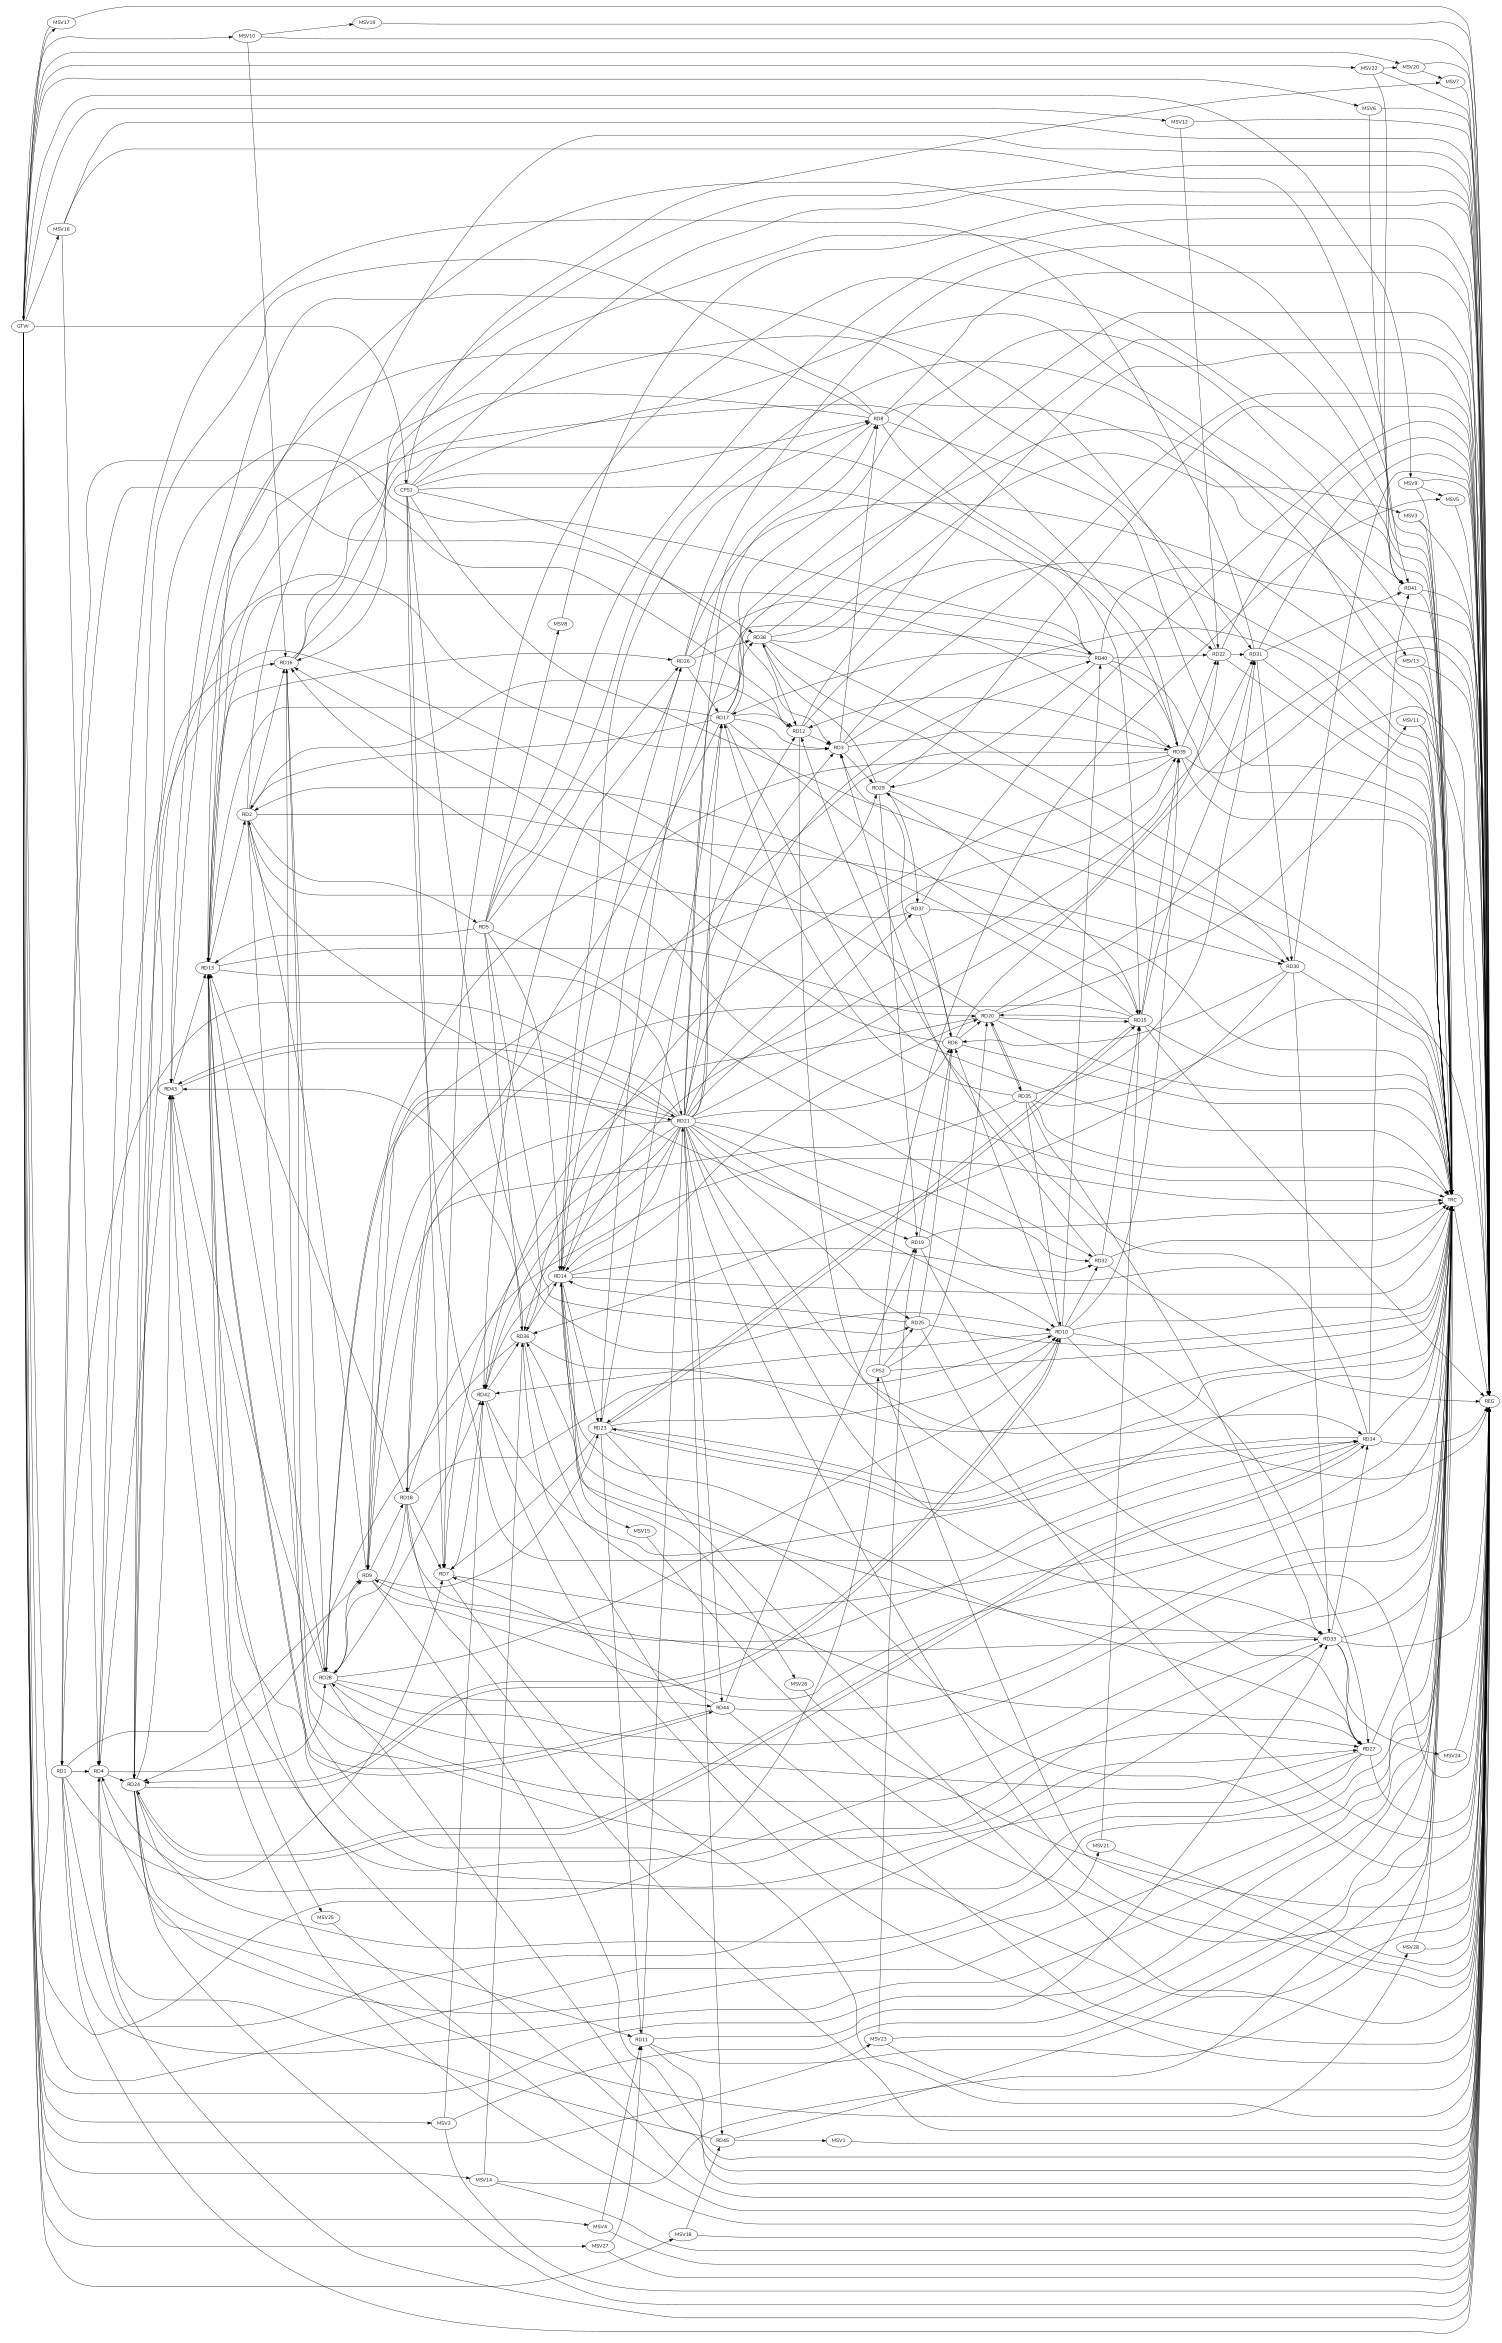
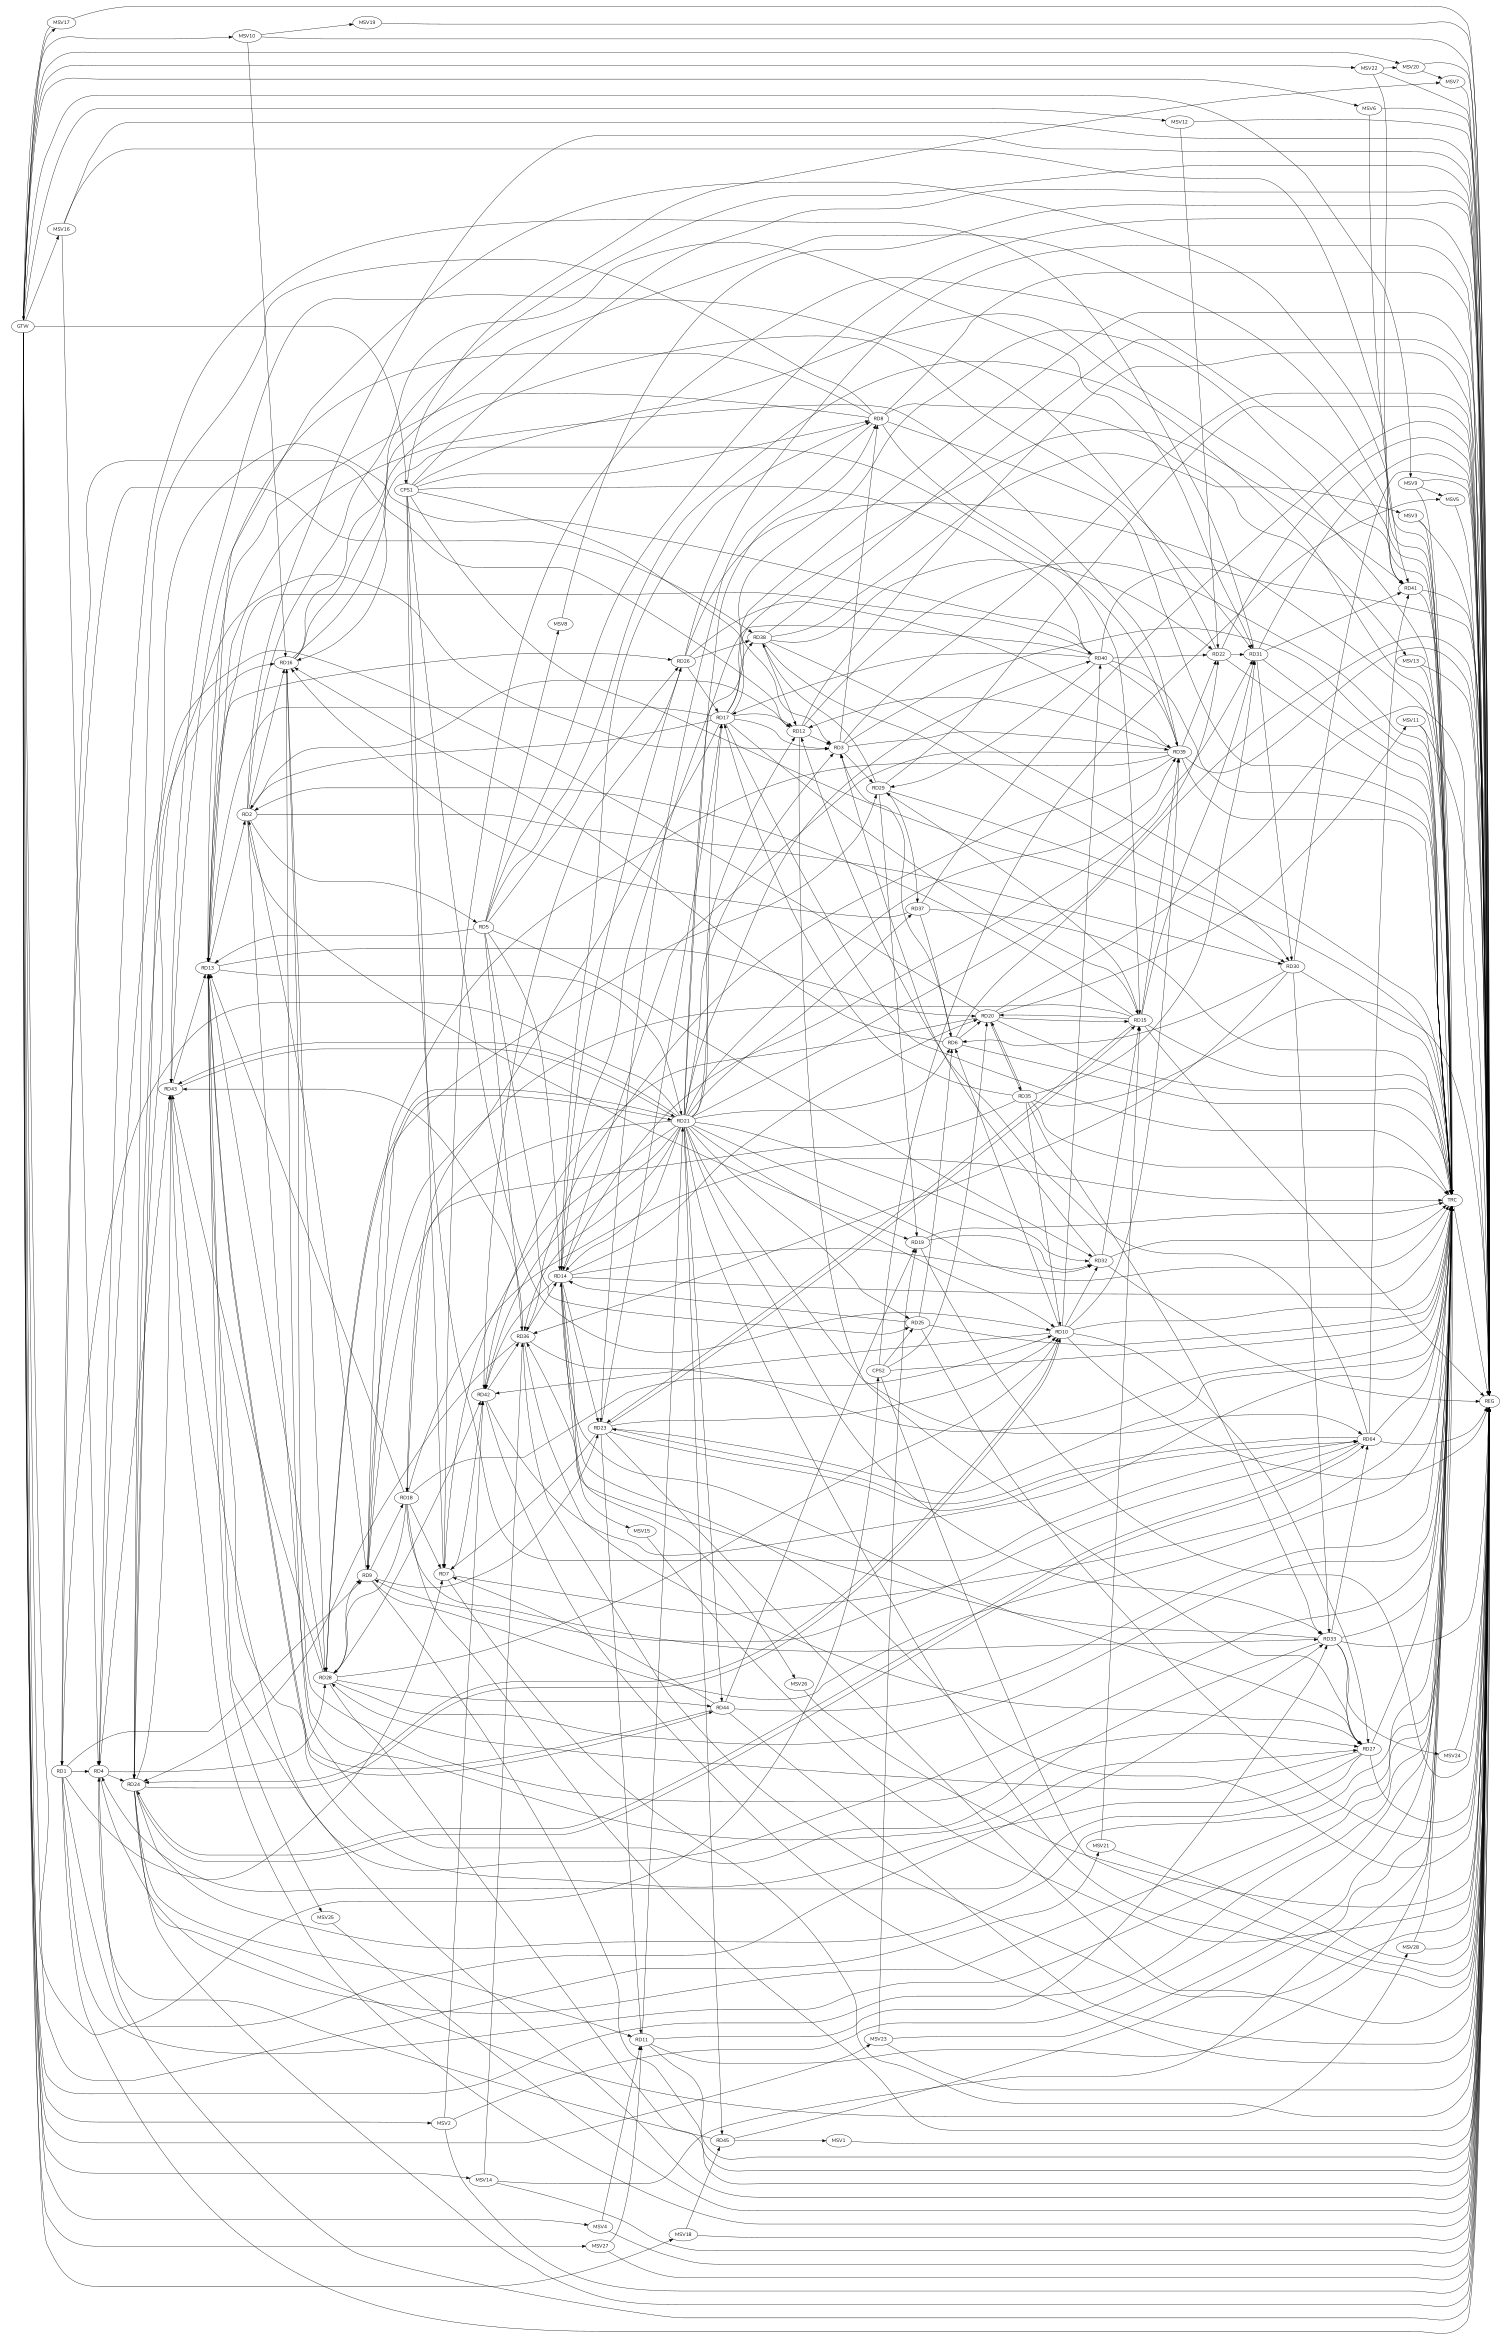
edge "RD2" -> "TRC": now "RD2" -> "RD31"
edge "RD19" -> "RD6": now "RD19" -> "RD32"
node "RD34": label "RD34" -> "RD64"
